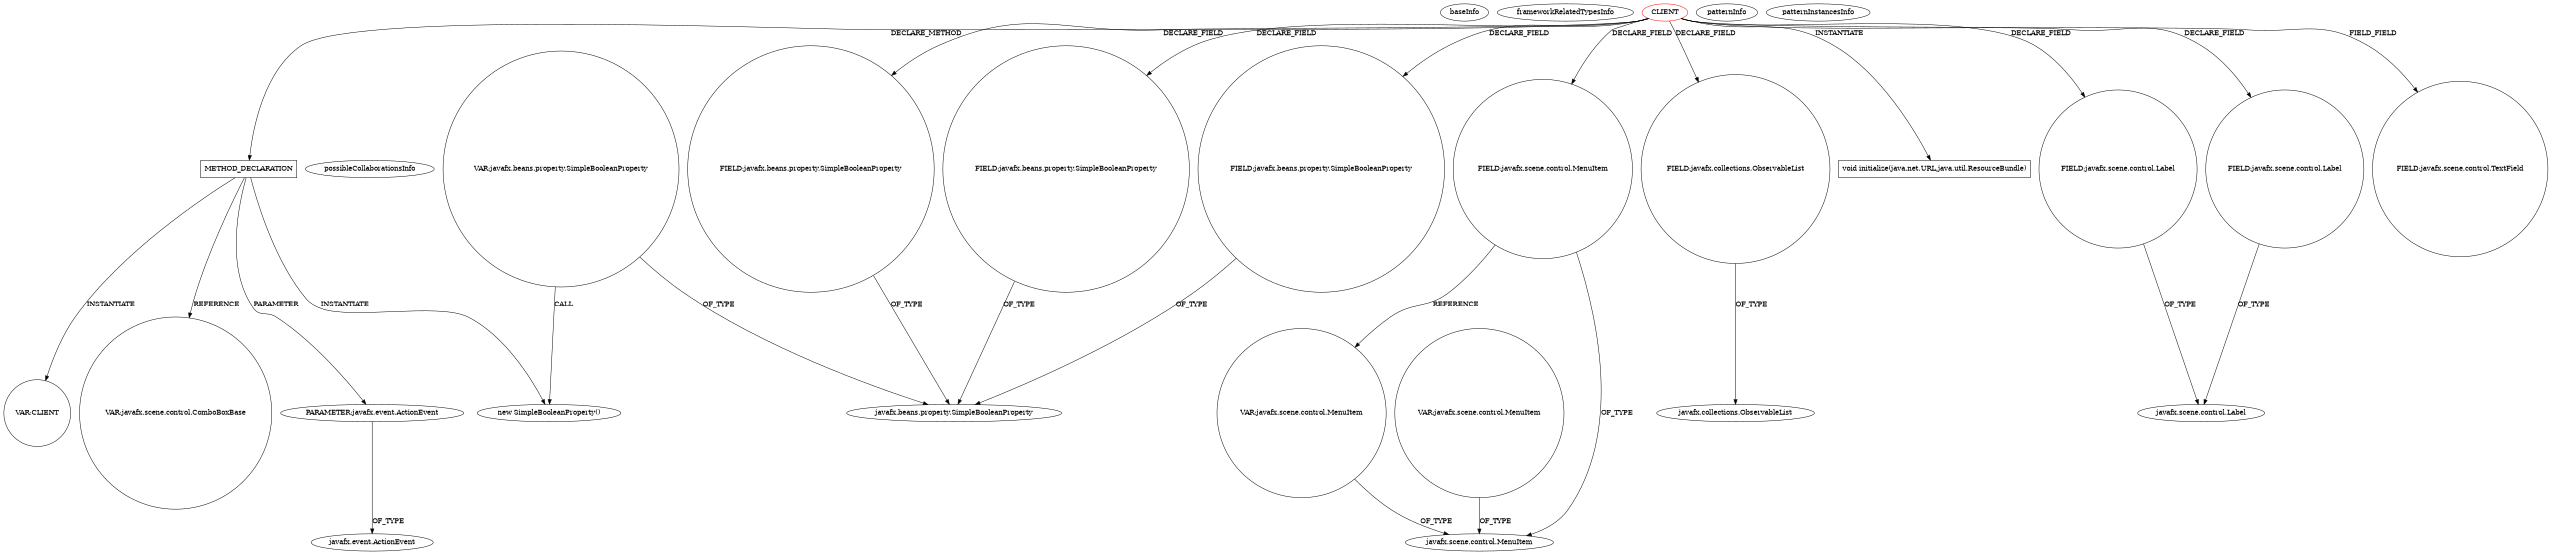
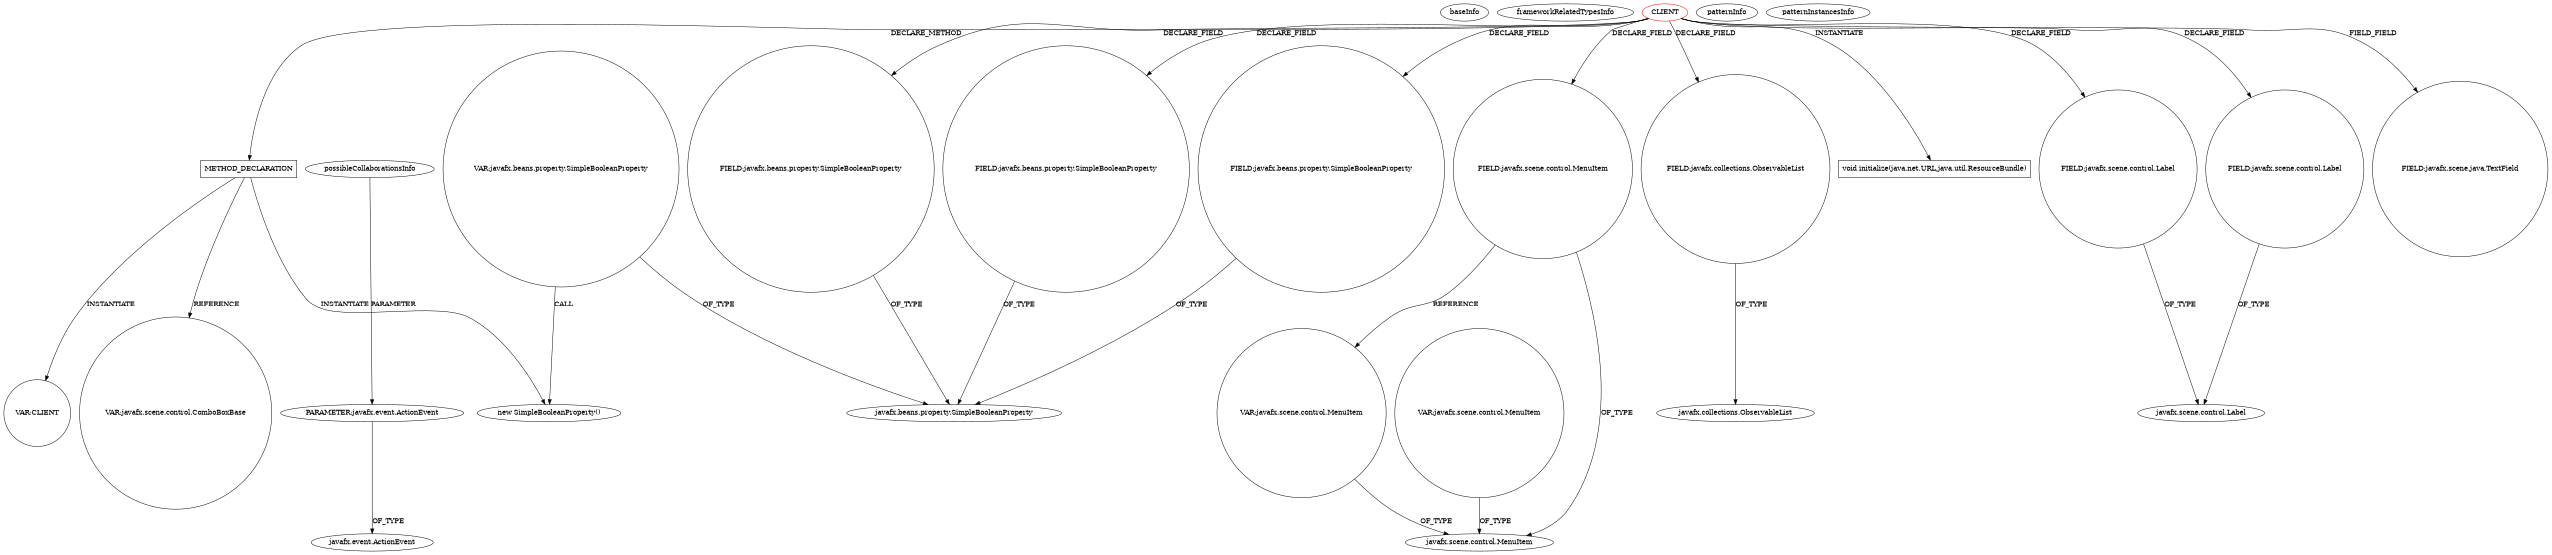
node "FIELD:javafx.scene.control.TextField": label "FIELD:javafx.scene.control.TextField" -> "FIELD:javafx.scene.java.TextField"
edge "METHOD_DECLARATION" -> "PARAMETER:javafx.event.ActionEvent": now "possibleCollaborationsInfo" -> "PARAMETER:javafx.event.ActionEvent"
